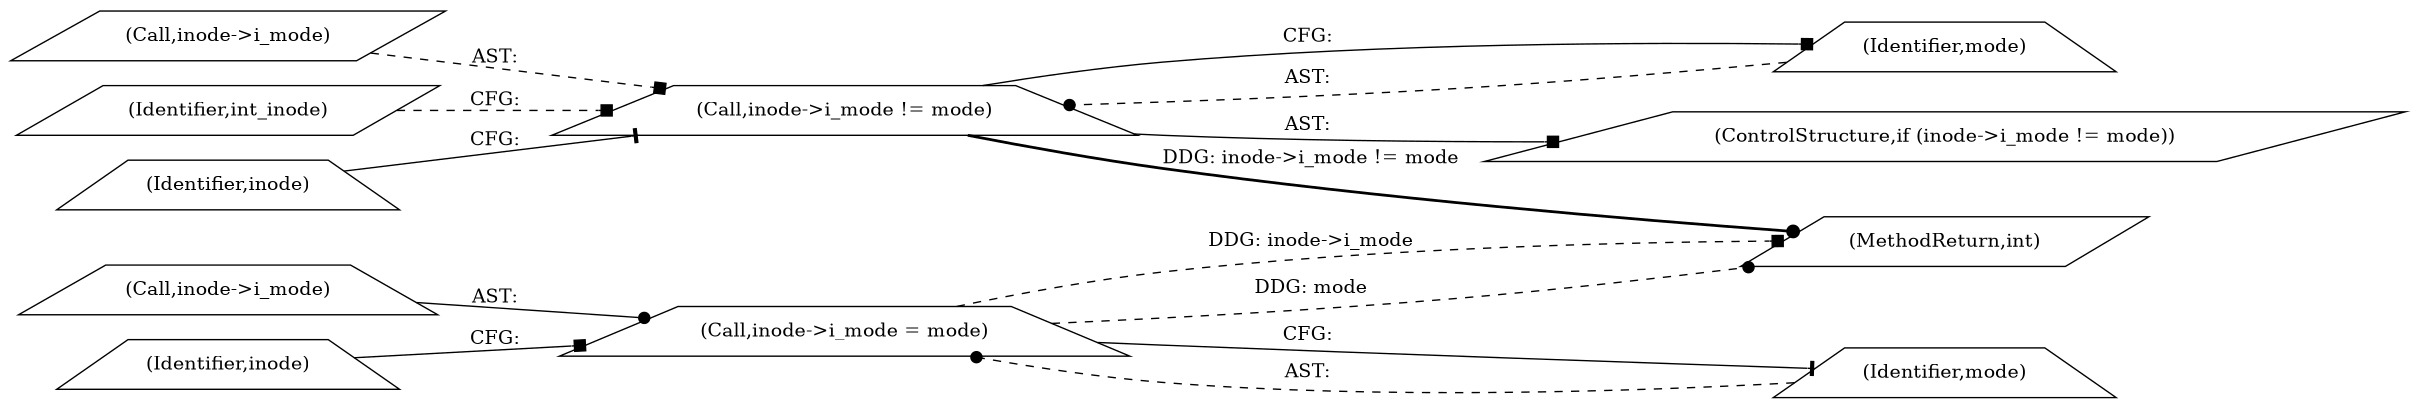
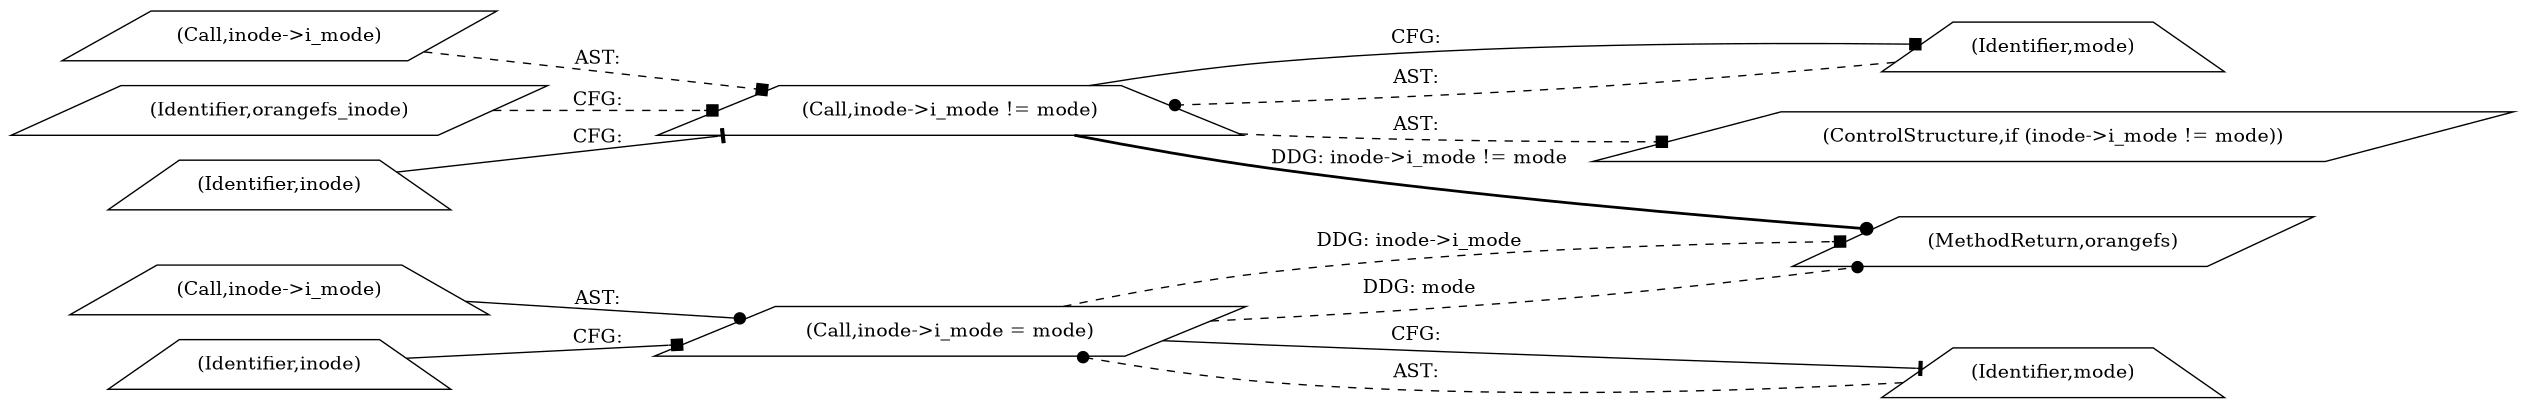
node "(Identifier,int_inode)": label "(Identifier,int_inode)" -> "(Identifier,orangefs_inode)"
edge "(Call,inode->i_mode != mode)" -> "(ControlStructure,if (inode->i_mode != mode))": style solid -> dashed
node "(MethodReturn,int)": label "(MethodReturn,int)" -> "(MethodReturn,orangefs)"
node "(Call,inode->i_mode = mode)": shape trapezium -> parallelogram
